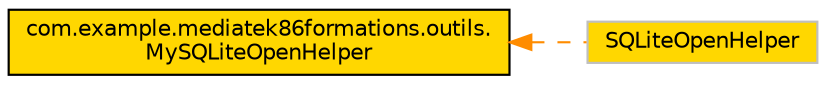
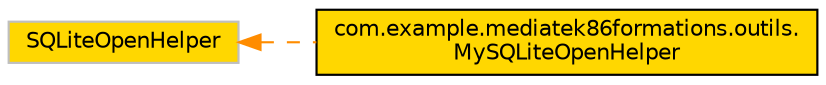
edge "SQLiteOpenHelper" -> "com.example.mediatek86formations.outils. MySQLiteOpenHelper": reversed
